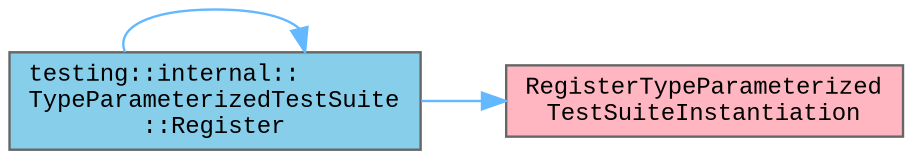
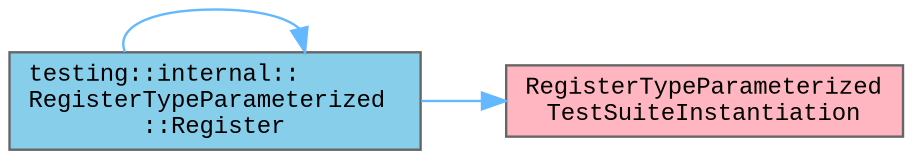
node "testing::internal:: TypeParameterizedTestSuite ::Register": label "testing::internal:: TypeParameterizedTestSuite ::Register" -> "testing::internal:: RegisterTypeParameterized ::Register"
